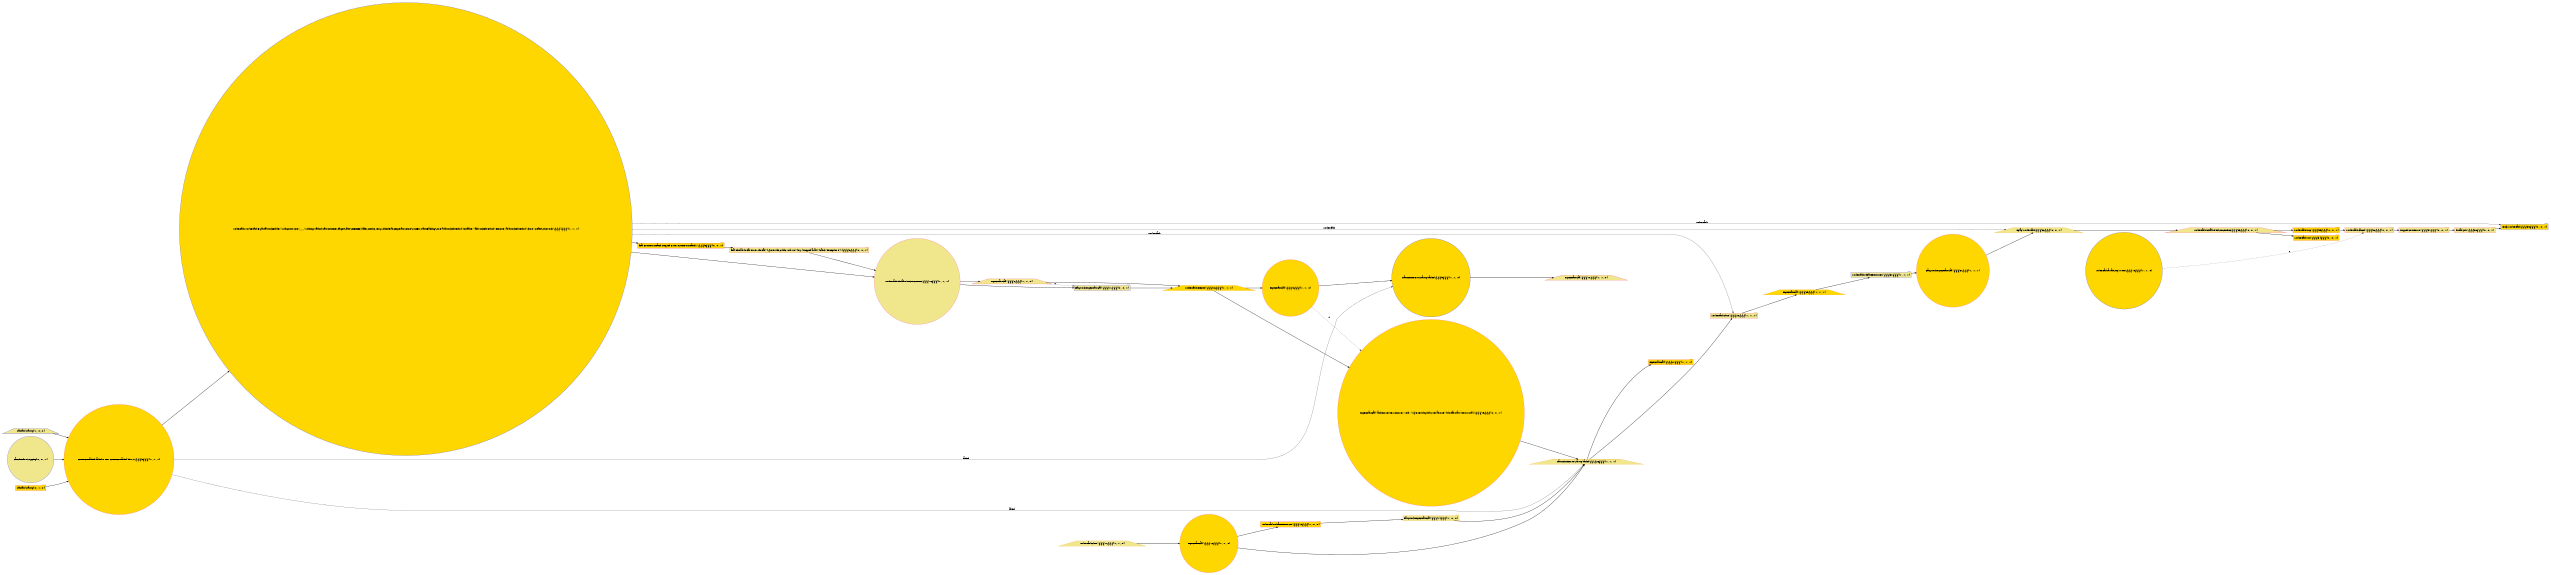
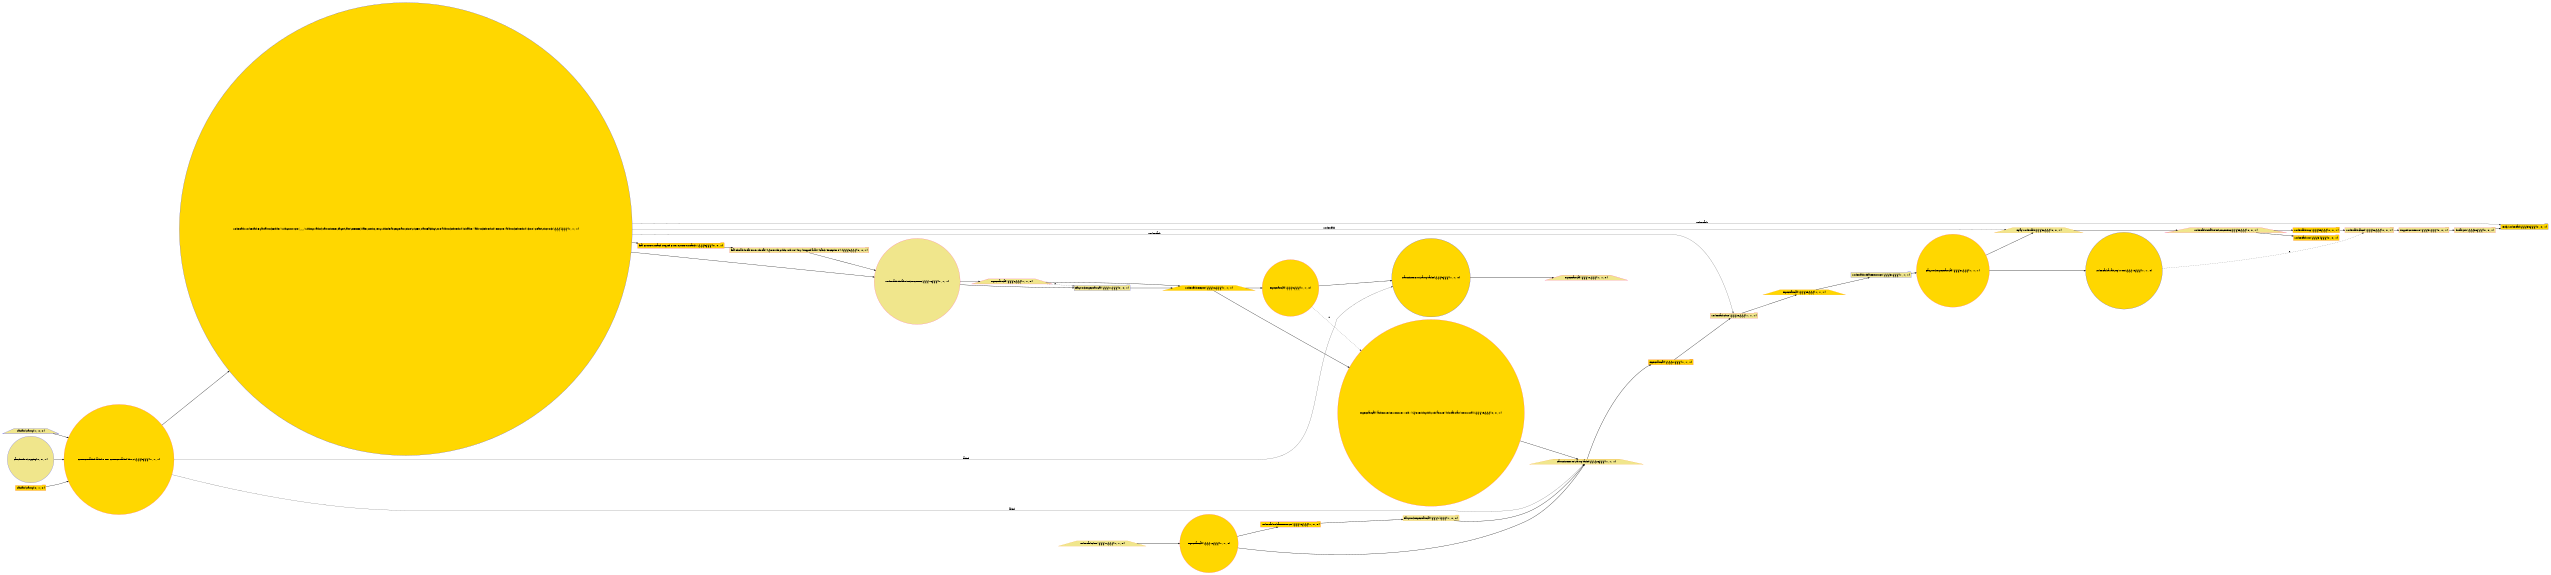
edge "EasyMock.expectLastCall()@@@31@@@['1', '1', '1']" -> "workerTask.awaitStop(1000L)@@@19@@@['1', '1', '0']": added
edge "statusListener.onStartup(taskId)@@@26@@@['1', '1', '1']" -> "workerTask.close()@@@28@@@['1', '1', '1']": now "expectLastCall()@@@27@@@['1', '1', '1']" -> "workerTask.close()@@@28@@@['1', '1', '1']"
